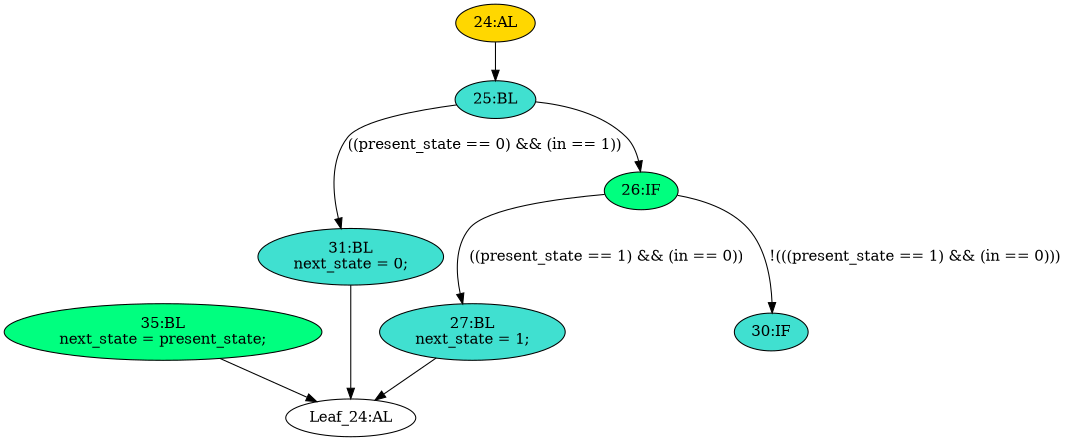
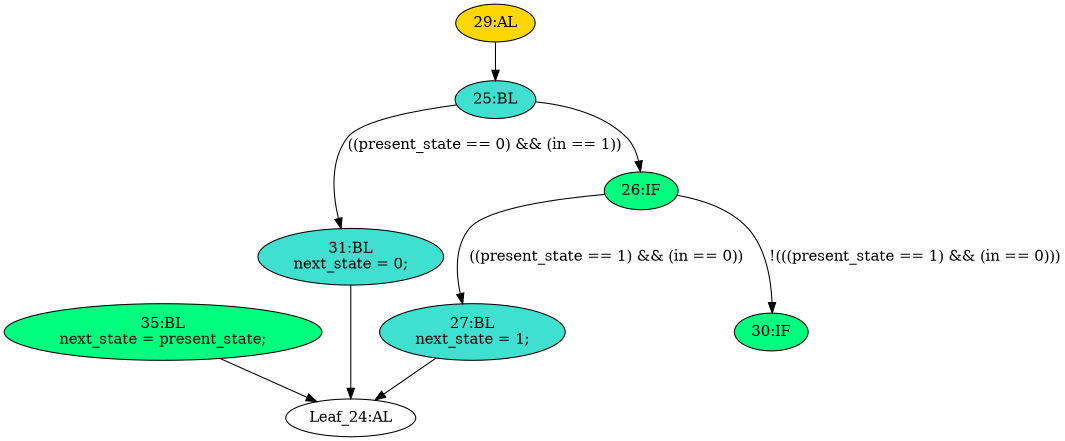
node "24:AL": label "24:AL" -> "29:AL"
node "30:IF": fillcolor turquoise -> springgreen
